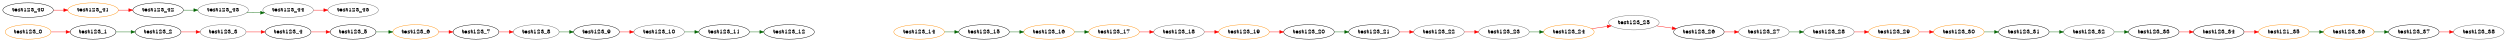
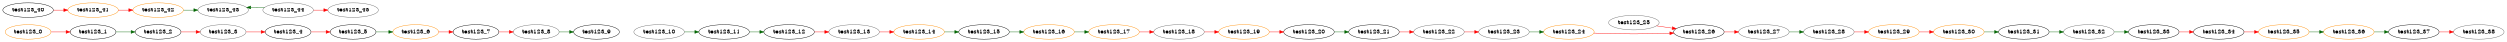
node "test123_42": color black -> darkorange
edge "test123_43" -> "test123_44": reversed
edge "test123_24" -> "test123_25": now "test123_24" -> "test123_26"
edge "test123_9" -> "test123_10": removed
node "test123_13": added
node "test121_35": label "test121_35" -> "test123_35"
